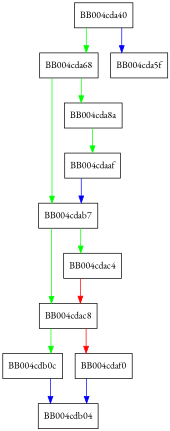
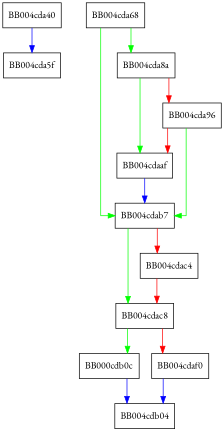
edge "BB004cda40" -> "BB004cda68": removed
node "BB004cda96": added
edge "BB004cdab7" -> "BB004cdac4": color green -> red
node "BB004cdb0c": label "BB004cdb0c" -> "BB000cdb0c"
